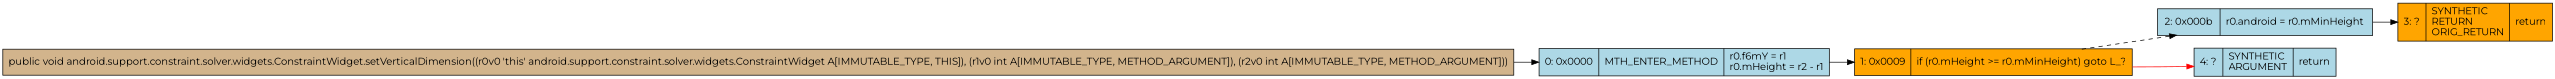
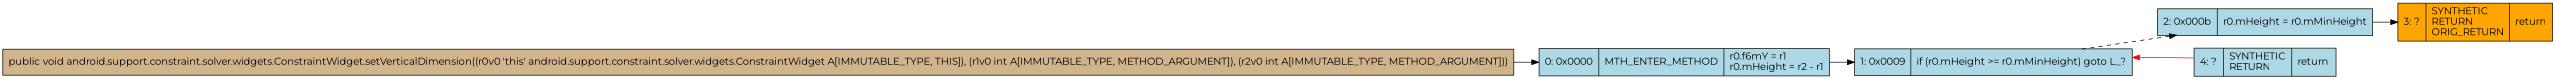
node "2: 0x000b": text "r0.android = r0.mMinHeight" -> "r0.mHeight = r0.mMinHeight"
node "1: 0x0009": fillcolor orange -> lightblue
edge "1: 0x0009" -> "4: ?": reversed
node "4: ?": text "ARGUMENT" -> "RETURN"
